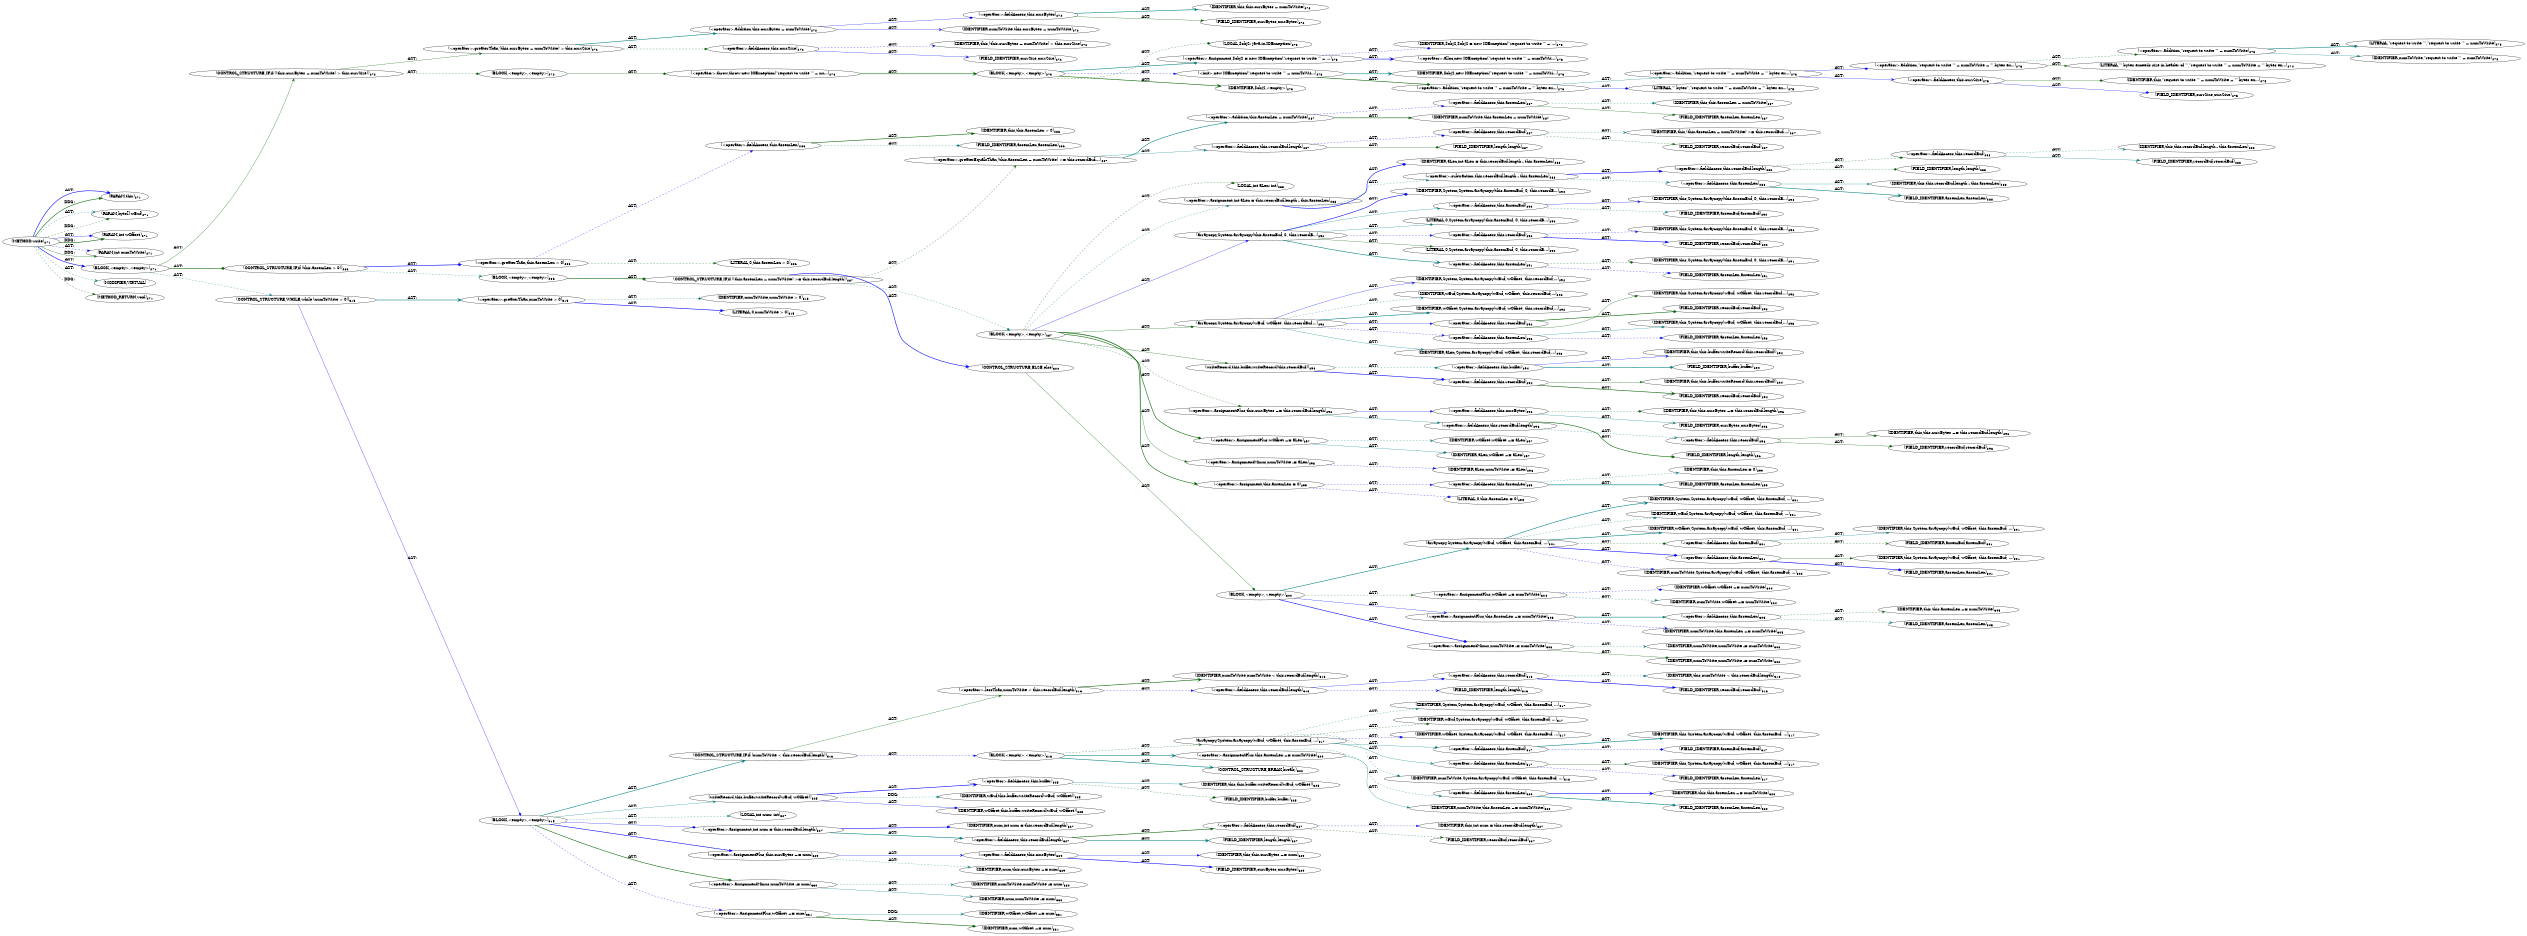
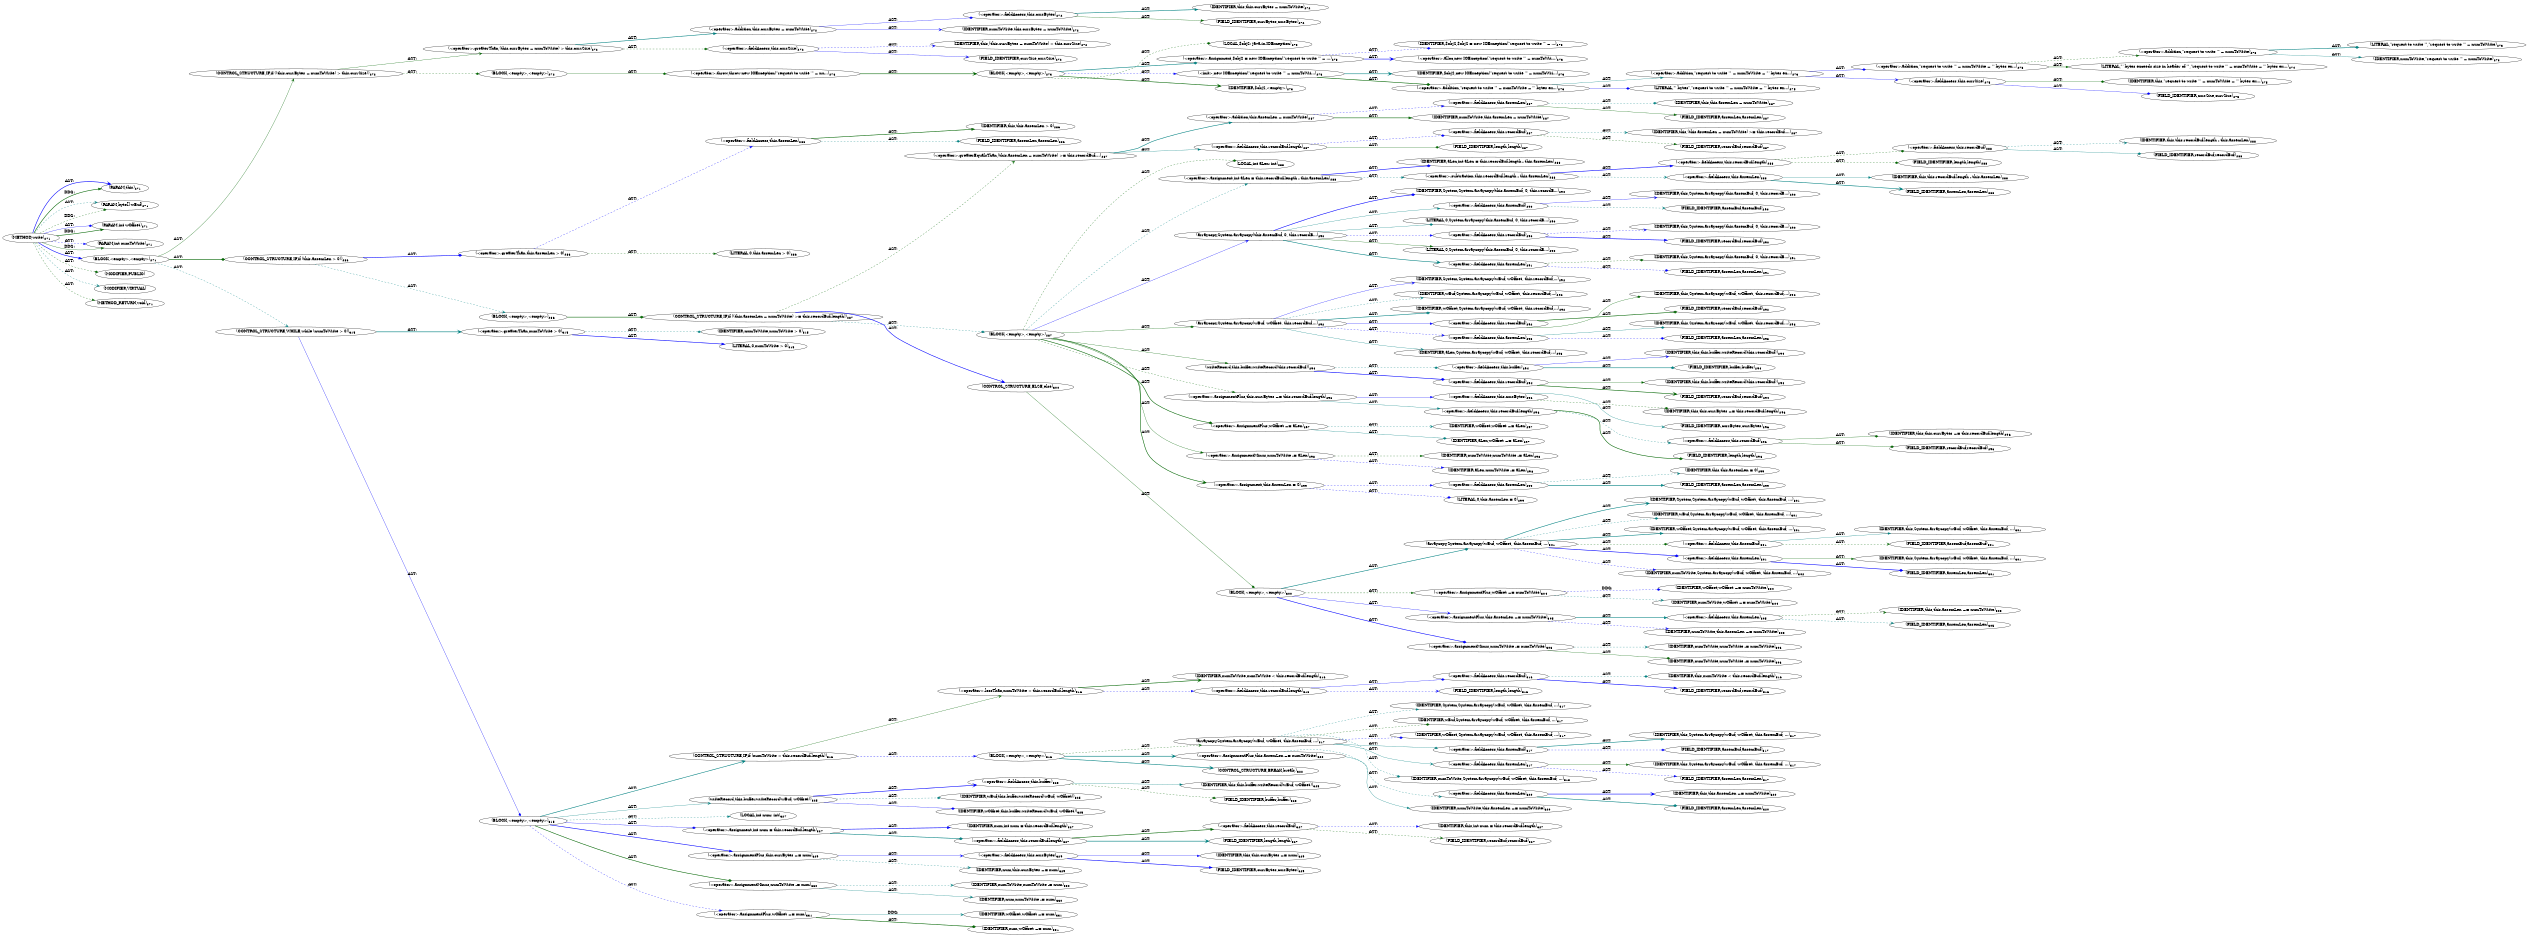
node "(MODIFIER,PUBLIC)": added
edge "(METHOD,write)" -> "(METHOD_RETURN,void)": label "DDG: " -> "AST: "
node "(IDENTIFIER,numToWrite,numToWrite -= aLen)": added
edge "(<operator>.assignmentPlus,wOffset += numToWrite)" -> "(IDENTIFIER,wOffset,wOffset += numToWrite)": label "AST: " -> "DDG: "
edge "(writeRecord,this.buffer.writeRecord(wBuf, wOffset))" -> "(IDENTIFIER,wBuf,this.buffer.writeRecord(wBuf, wOffset))": label "DDG: " -> "AST: "
